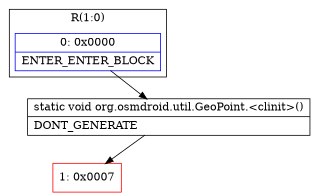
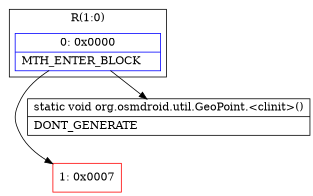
node "0: 0x0000": text "ENTER_ENTER_BLOCK" -> "MTH_ENTER_BLOCK"
edge "static void org.osmdroid.util.GeoPoint.<clinit>()" -> "1: 0x0007": now "0: 0x0000" -> "1: 0x0007"
